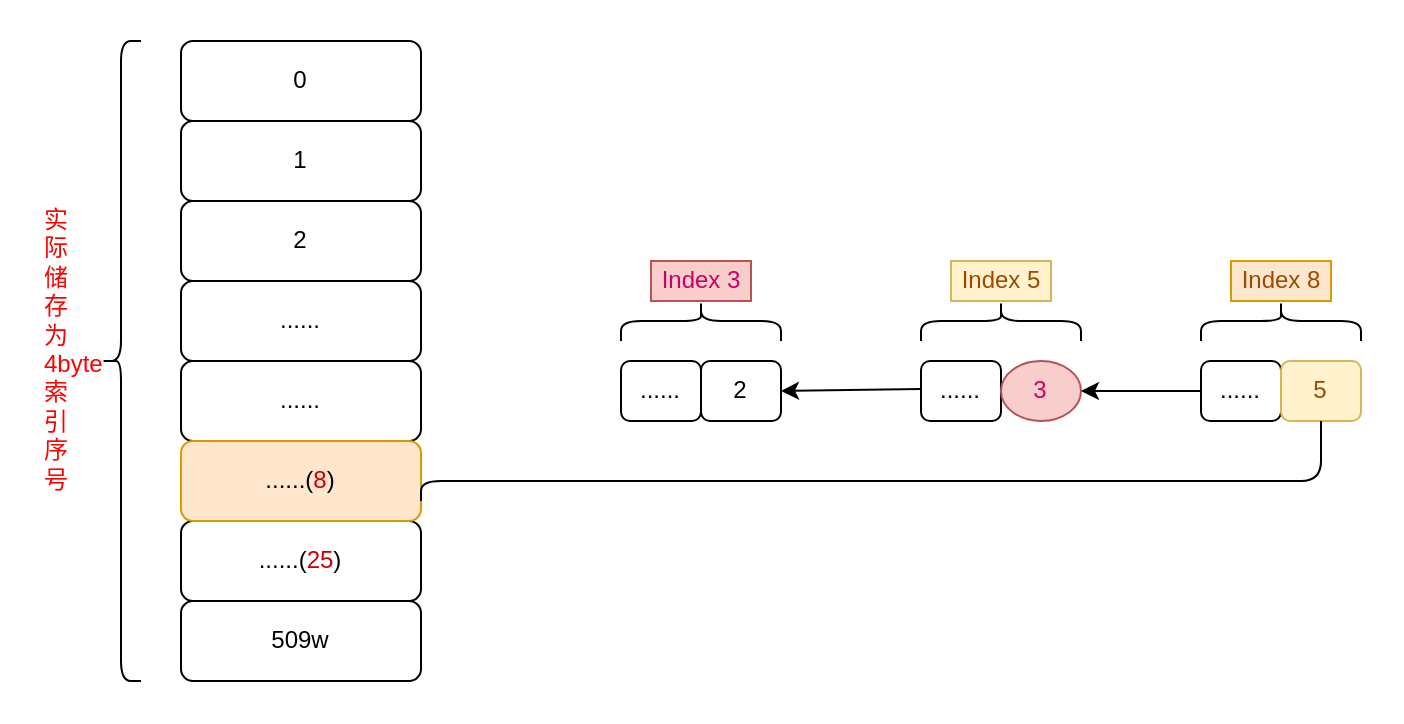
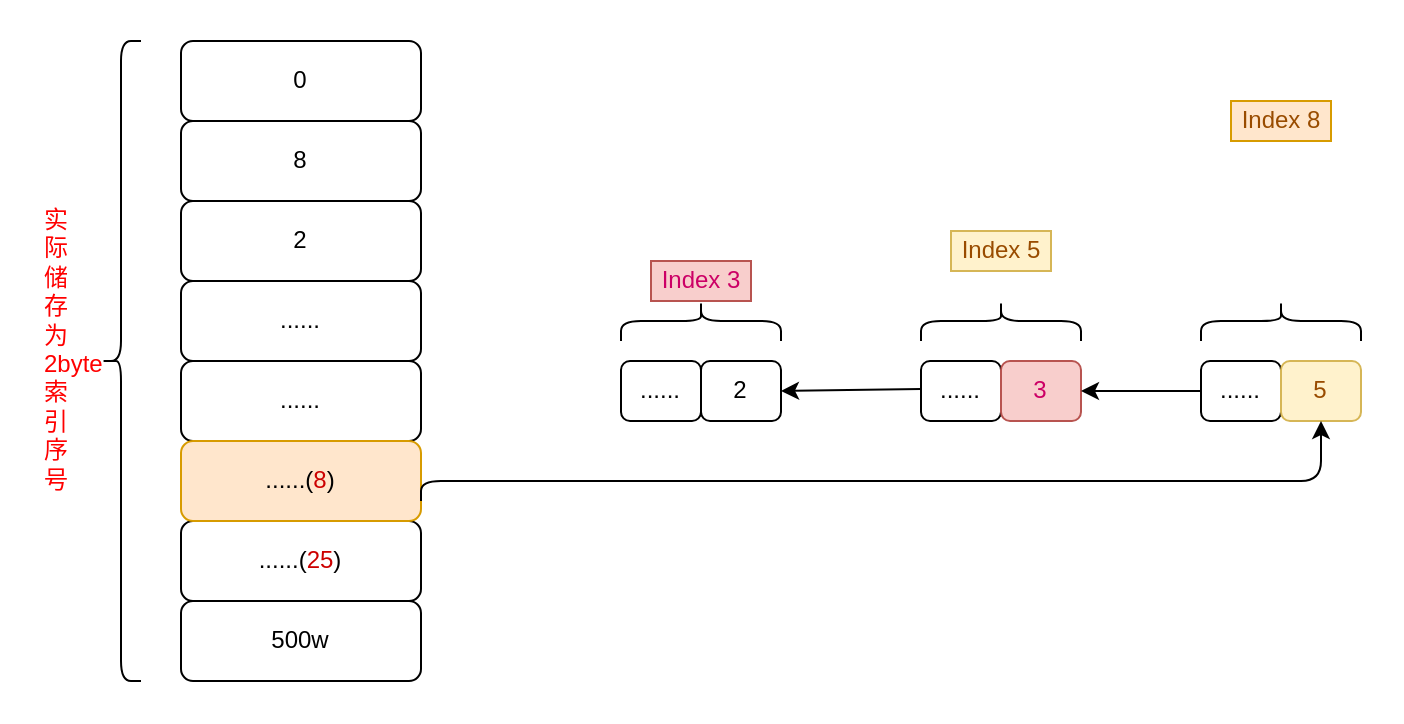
node "1": label "1" -> "8"
node "Index 5": moved (1001, 281) -> (1001, 251)
node "Index 8": moved (1281, 281) -> (1281, 121)
node "实 际 储 存 为 4byte 索 引 序 号": label "实 际 储 存 为 4byte 索 引 序 号" -> "实 际 储 存 为 2byte 索 引 序 号"
node "3": shape ellipse -> rounded rectangle
edge "5" -- "......(8)": arrowhead none -> classic
node "509w": label "509w" -> "500w"
